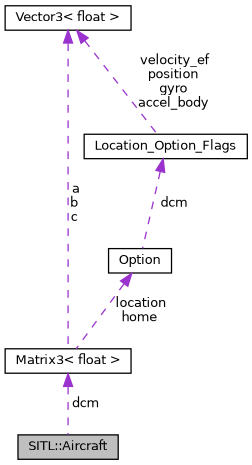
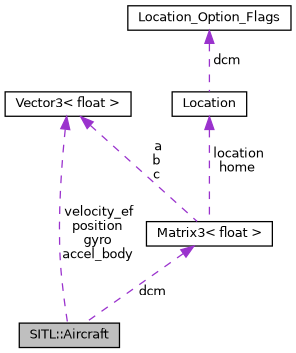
edge "Location_Option_Flags" -> "Vector3< float >": now "SITL::Aircraft" -> "Vector3< float >"
node "Option": label "Option" -> "Location"
